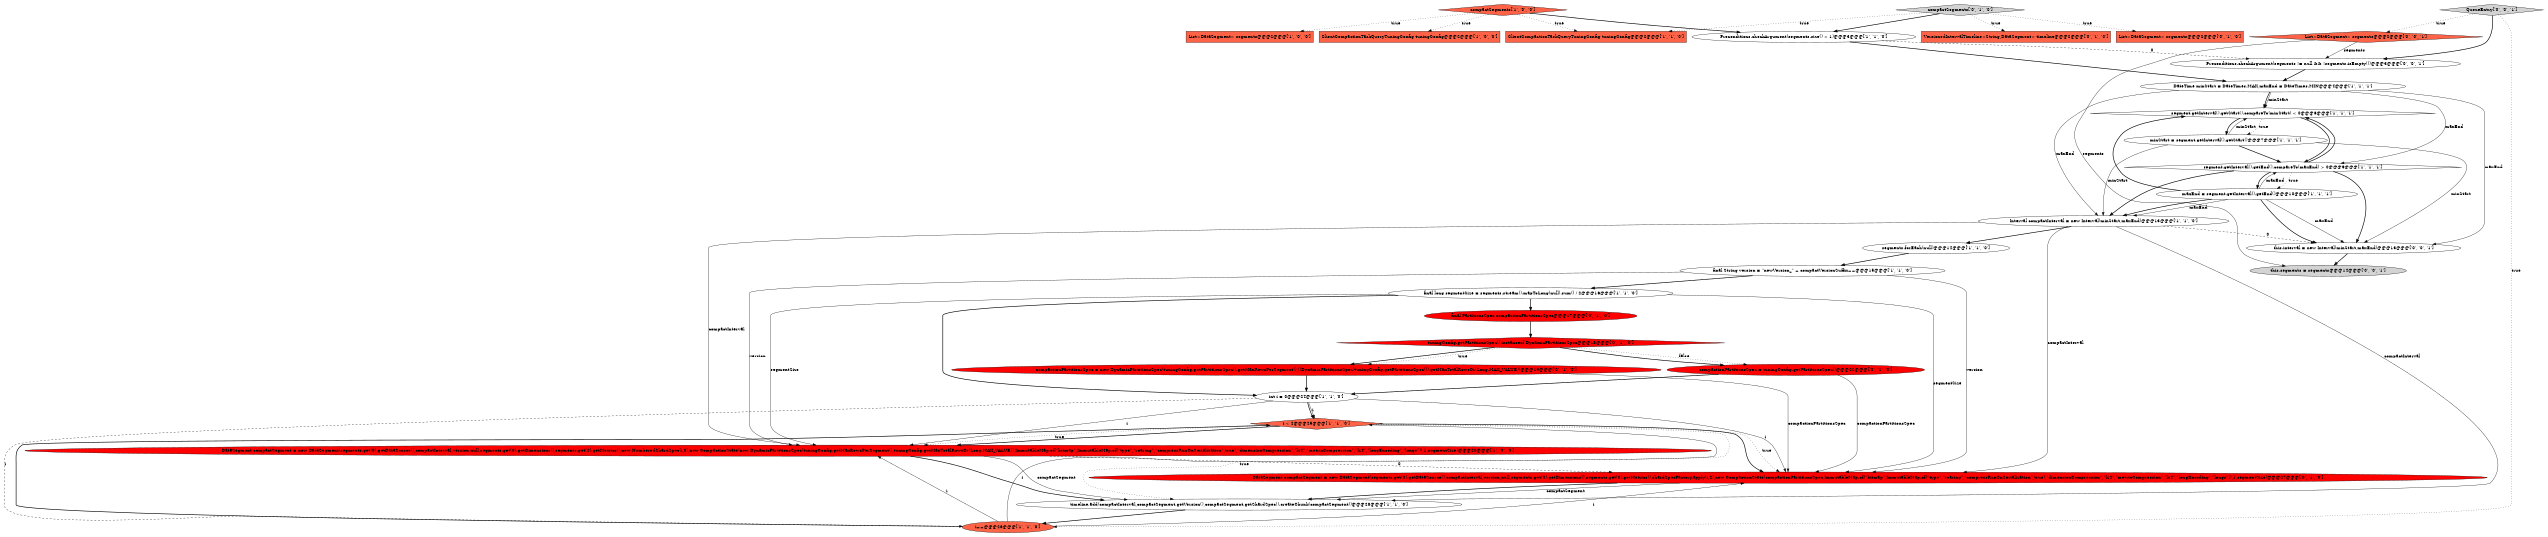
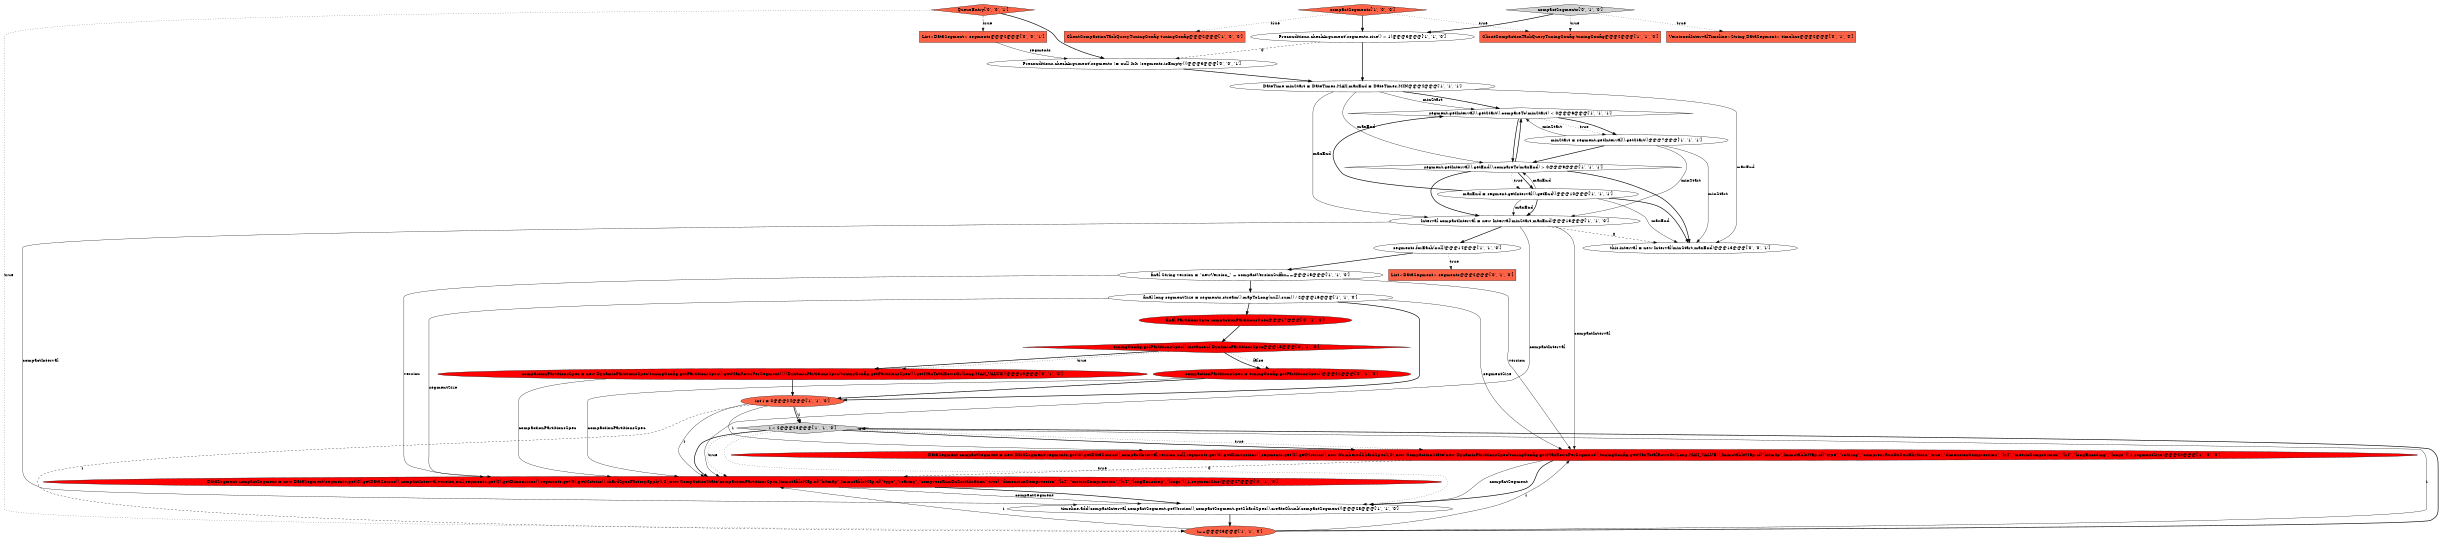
node "QueueEntry['0', '0', '1']": fillcolor lightgray -> tomato
edge "compactSegments['0', '1', '0']" -> "List<DataSegment> segments@@@2@@@['0', '1', '0']": now "segments.forEach(null)@@@14@@@['1', '1', '0']" -> "List<DataSegment> segments@@@2@@@['0', '1', '0']"
edge "QueueEntry['0', '0', '1']" -> "List<DataSegment> segments@@@2@@@['0', '0', '1']": style dotted -> dashed
node "List<DataSegment> segments@@@2@@@['1', '0', '0']": removed
node "List<DataSegment> segments@@@2@@@['0', '0', '1']": shape diamond -> box
node "this.segments = segments@@@14@@@['0', '0', '1']": removed
node "int i = 0@@@24@@@['1', '1', '0']": fillcolor white -> tomato
node "i < 2@@@25@@@['1', '1', '0']": fillcolor tomato -> lightgray
